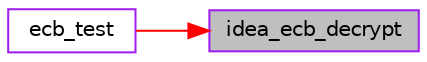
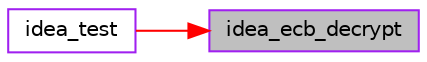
node "ecb_test": label "ecb_test" -> "idea_test"
